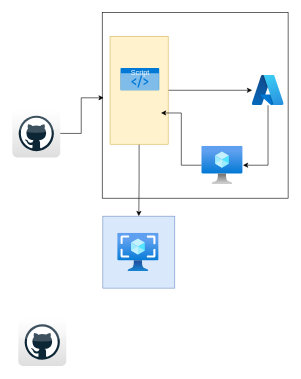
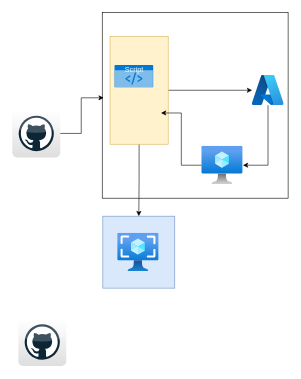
node "Script": moved (140, 79) -> (134, 76)
